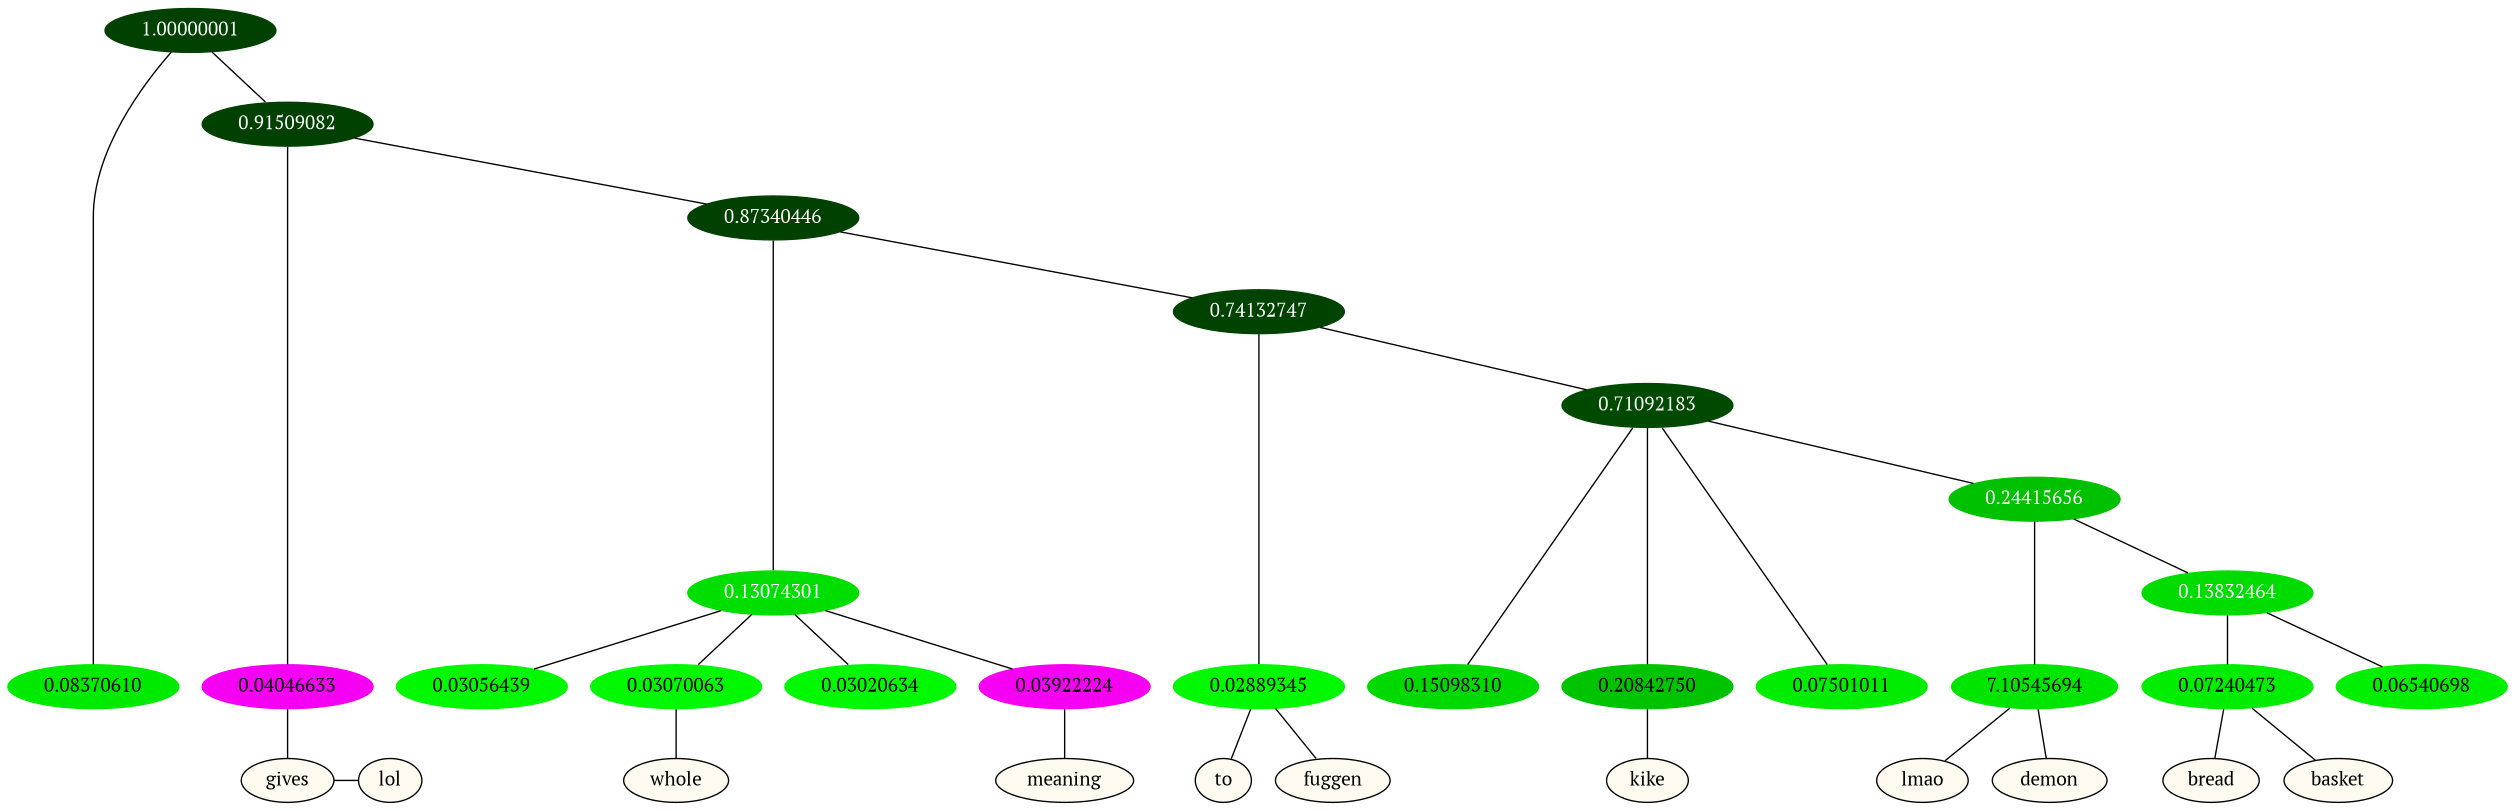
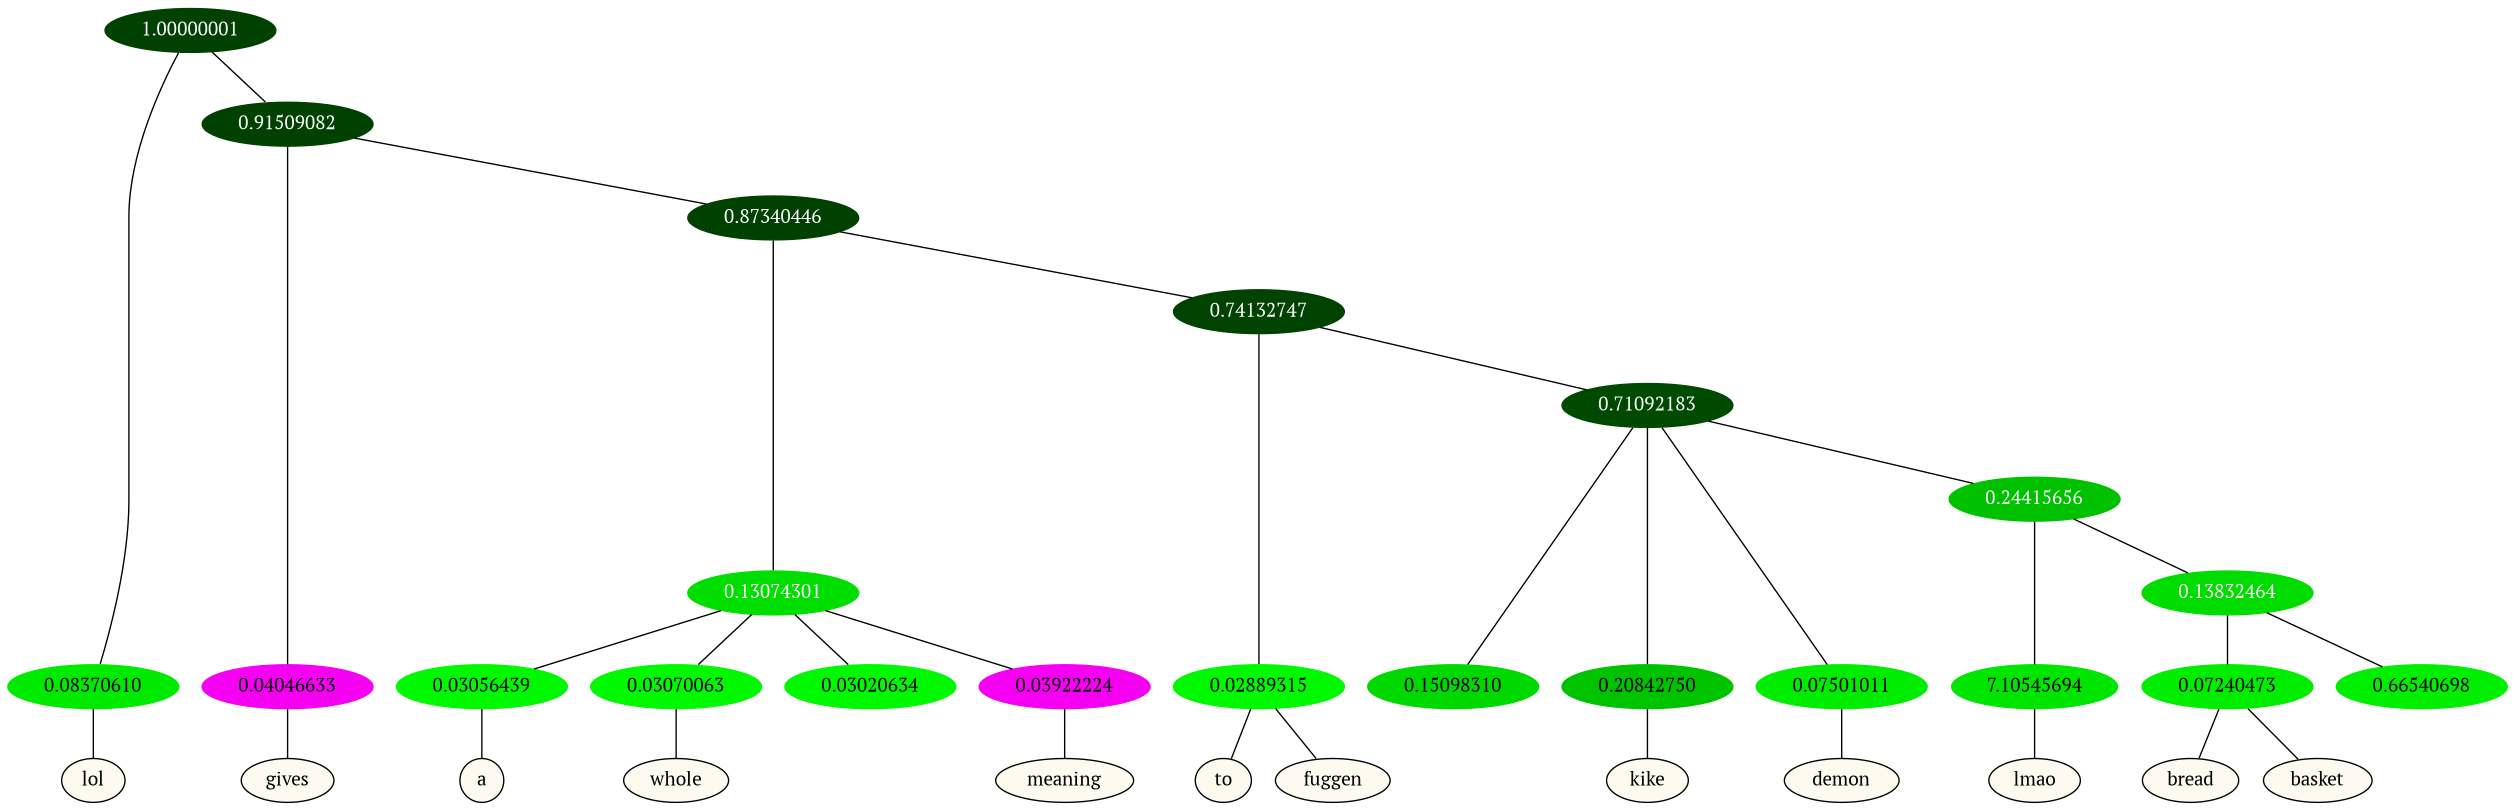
node "0.02889345": label "0.02889345" -> "0.02889315"
node "0.06540698": label "0.06540698" -> "0.66540698"
edge "7.10545694" -- "demon": now "0.07501011" -- "demon"
edge "gives" -- "lol": now "0.08370610" -- "lol"
node "a": added
